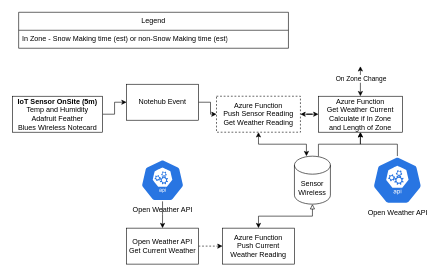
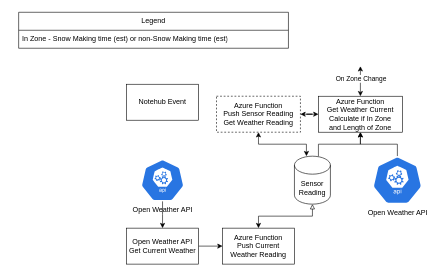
edge "IoT Sensor OnSite (5m) Temp and Humidity Adafruit Feather Blues Wireless Notecard" -> "Notehub Event": removed
edge "Notehub Event" -> "Azure Function Push Sensor Reading Get Weather Reading": removed
node "IoT Sensor OnSite (5m) Temp and Humidity Adafruit Feather Blues Wireless Notecard": removed
node "Sensor Wireless": label "Sensor Wireless" -> "Sensor Reading"
edge "Open Weather API Get Current Weather" -> "Azure Function Push Current Weather Reading": style dashed -> solid
